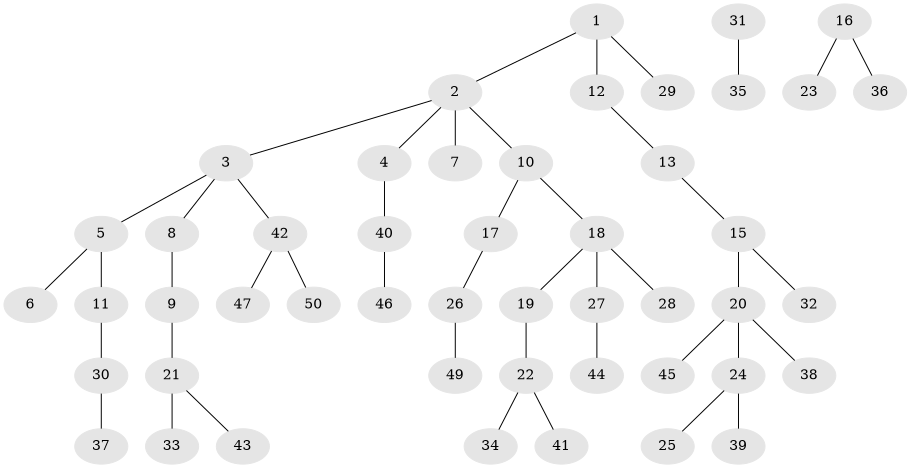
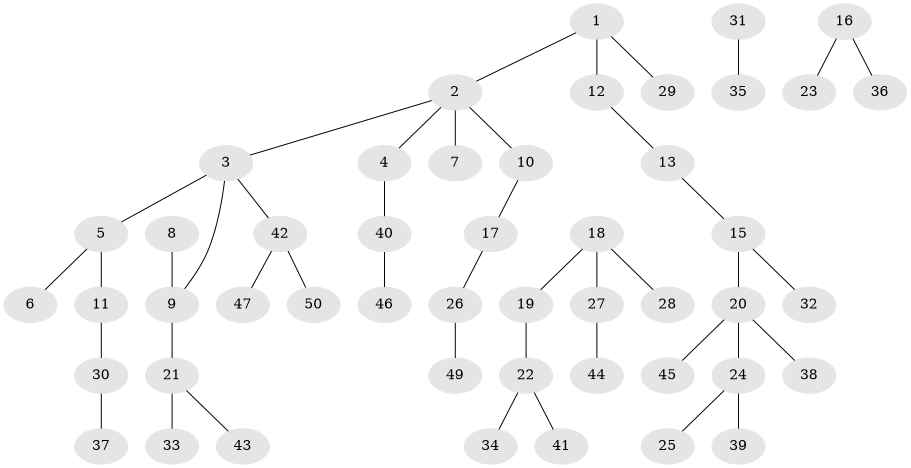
edge "3" -- "8": now "3" -- "9"
edge "10" -- "18": removed
